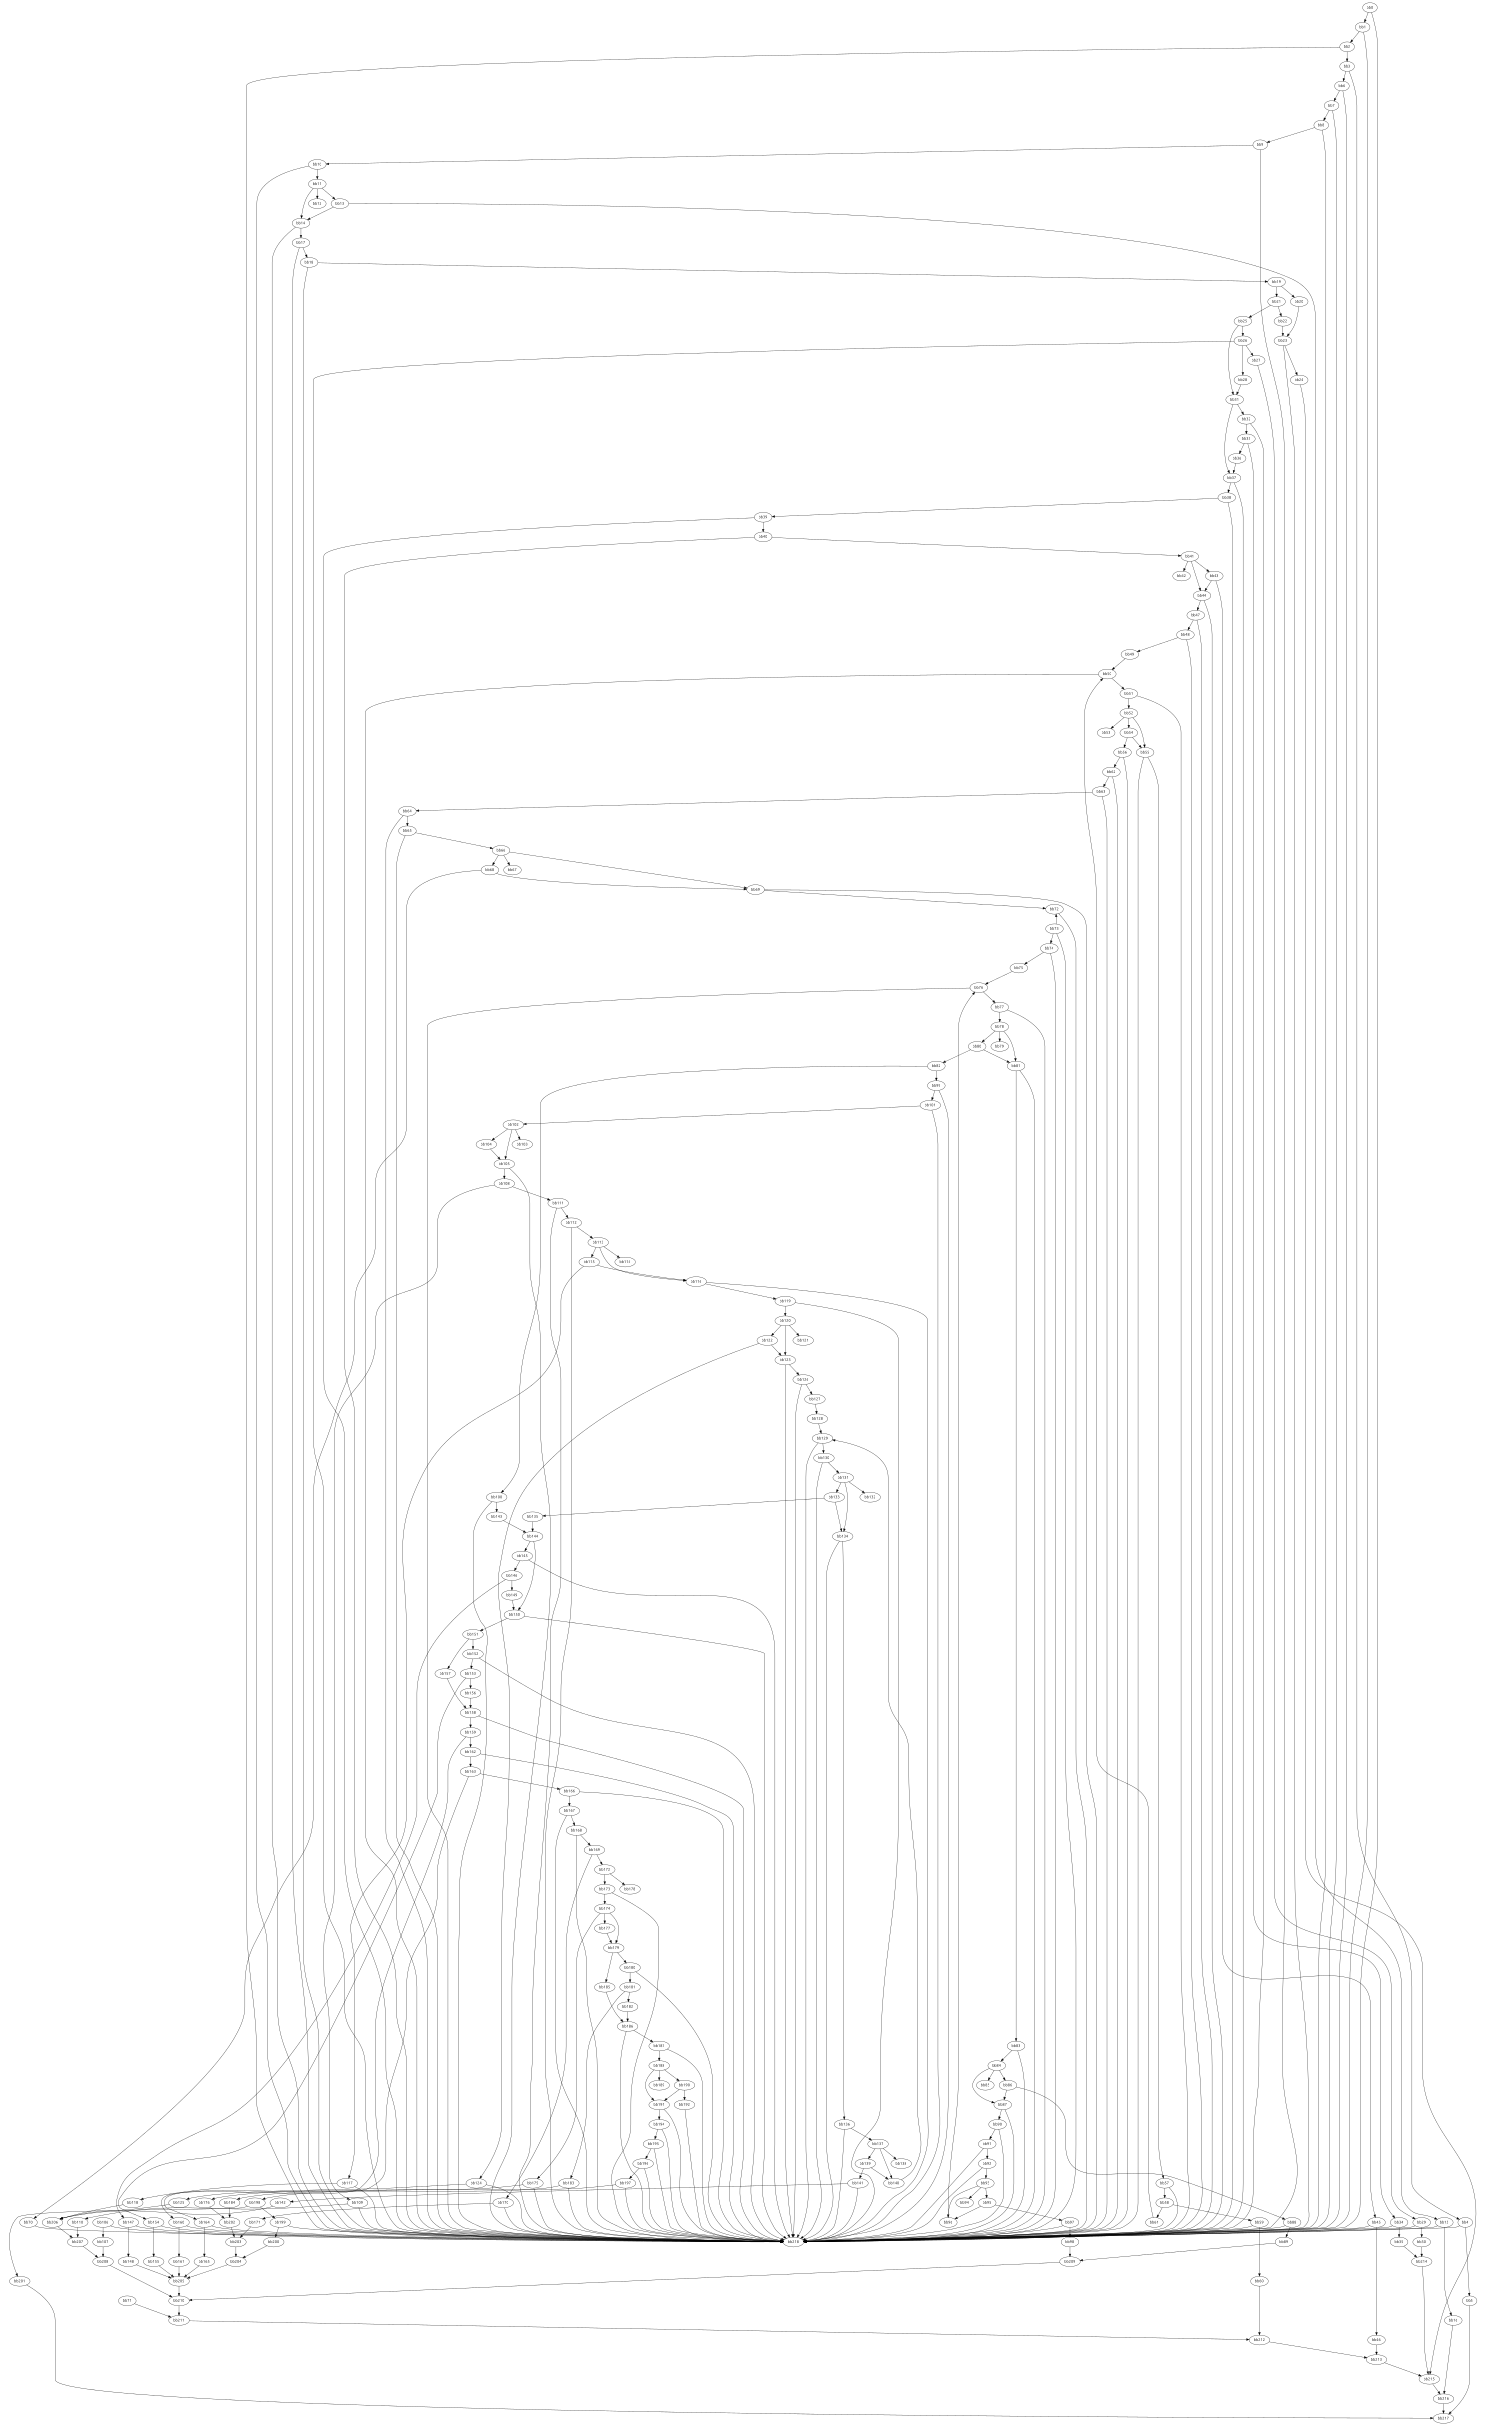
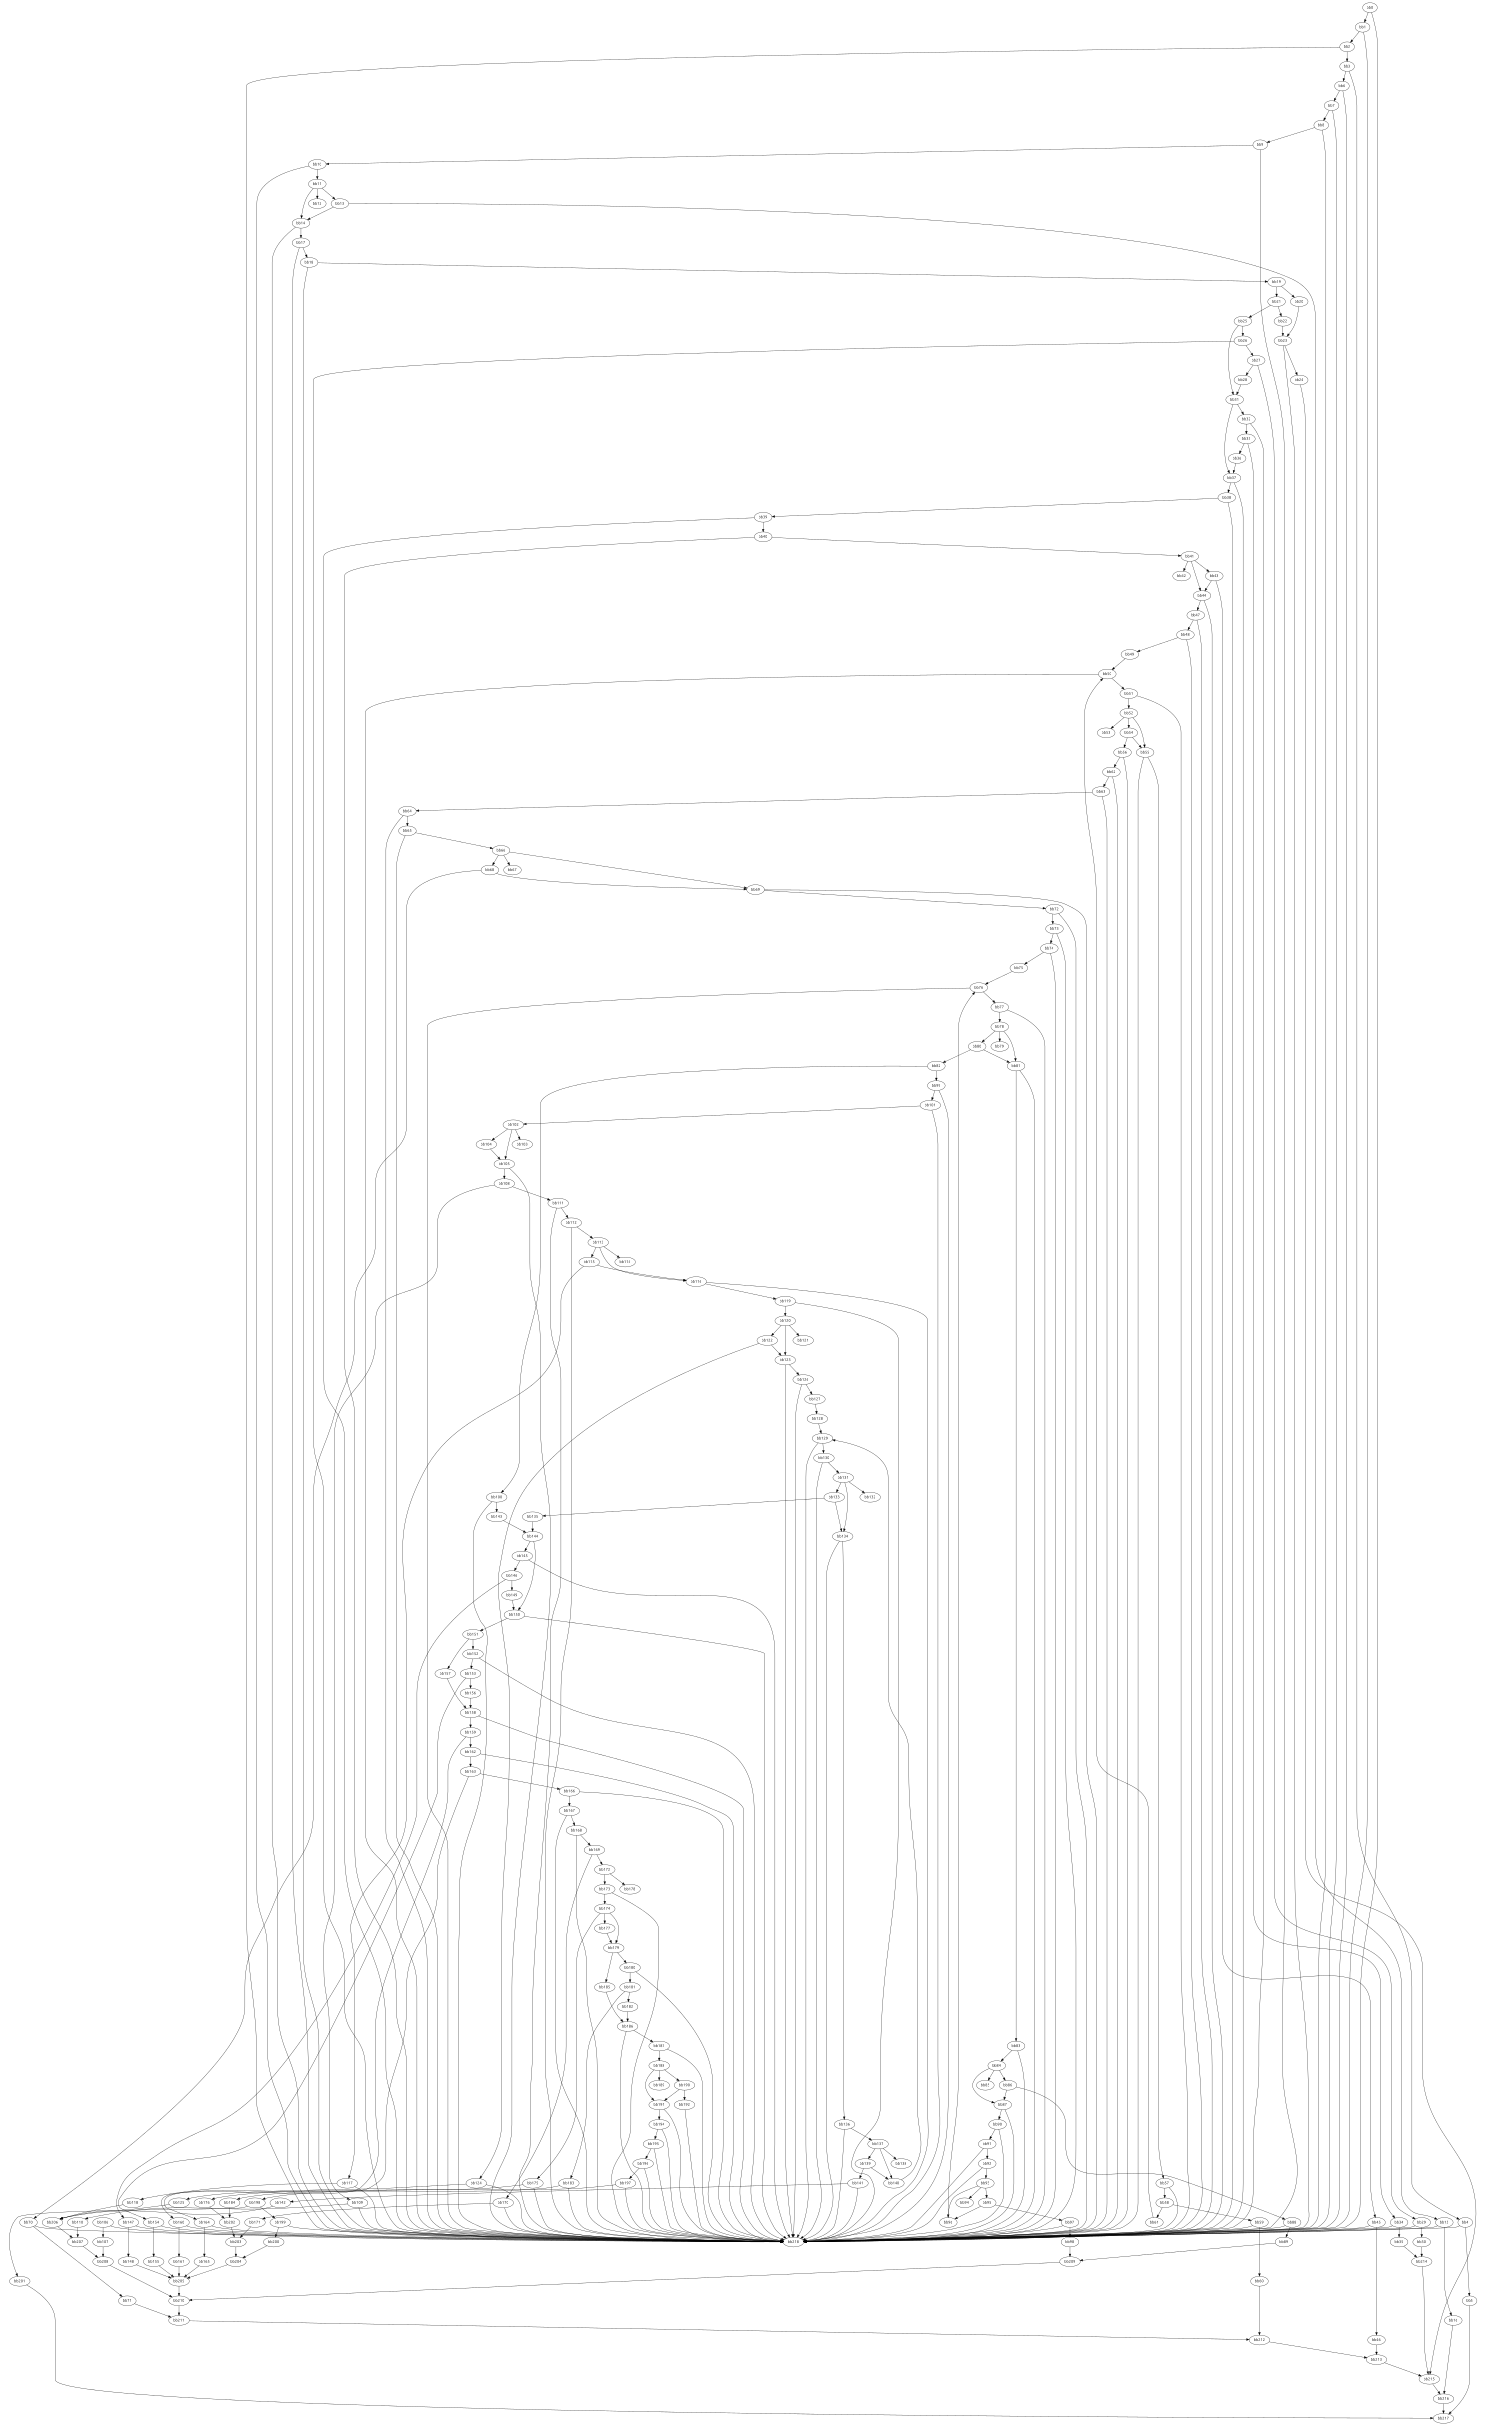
edge "bb26" -> "bb28": now "bb27" -> "bb28"
edge "bb73" -> "bb72": reversed
edge "bb70" -> "bb71": added
